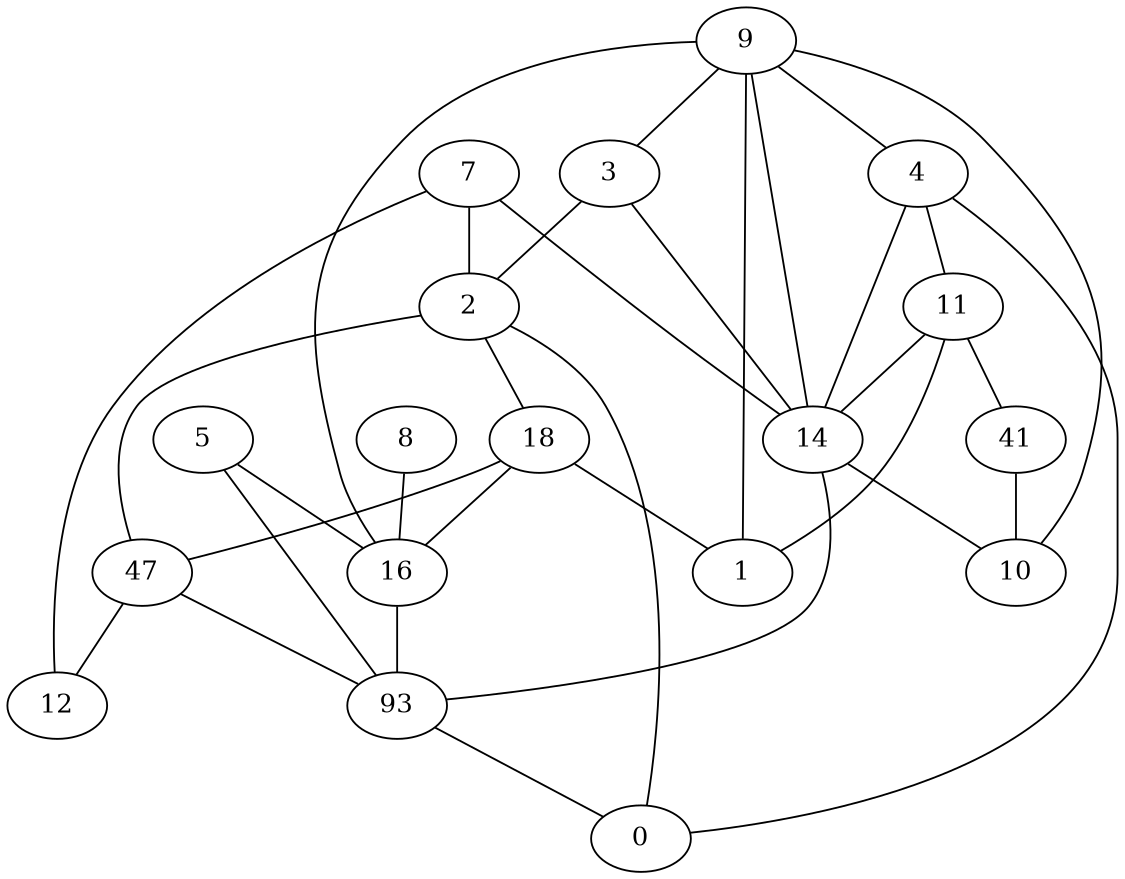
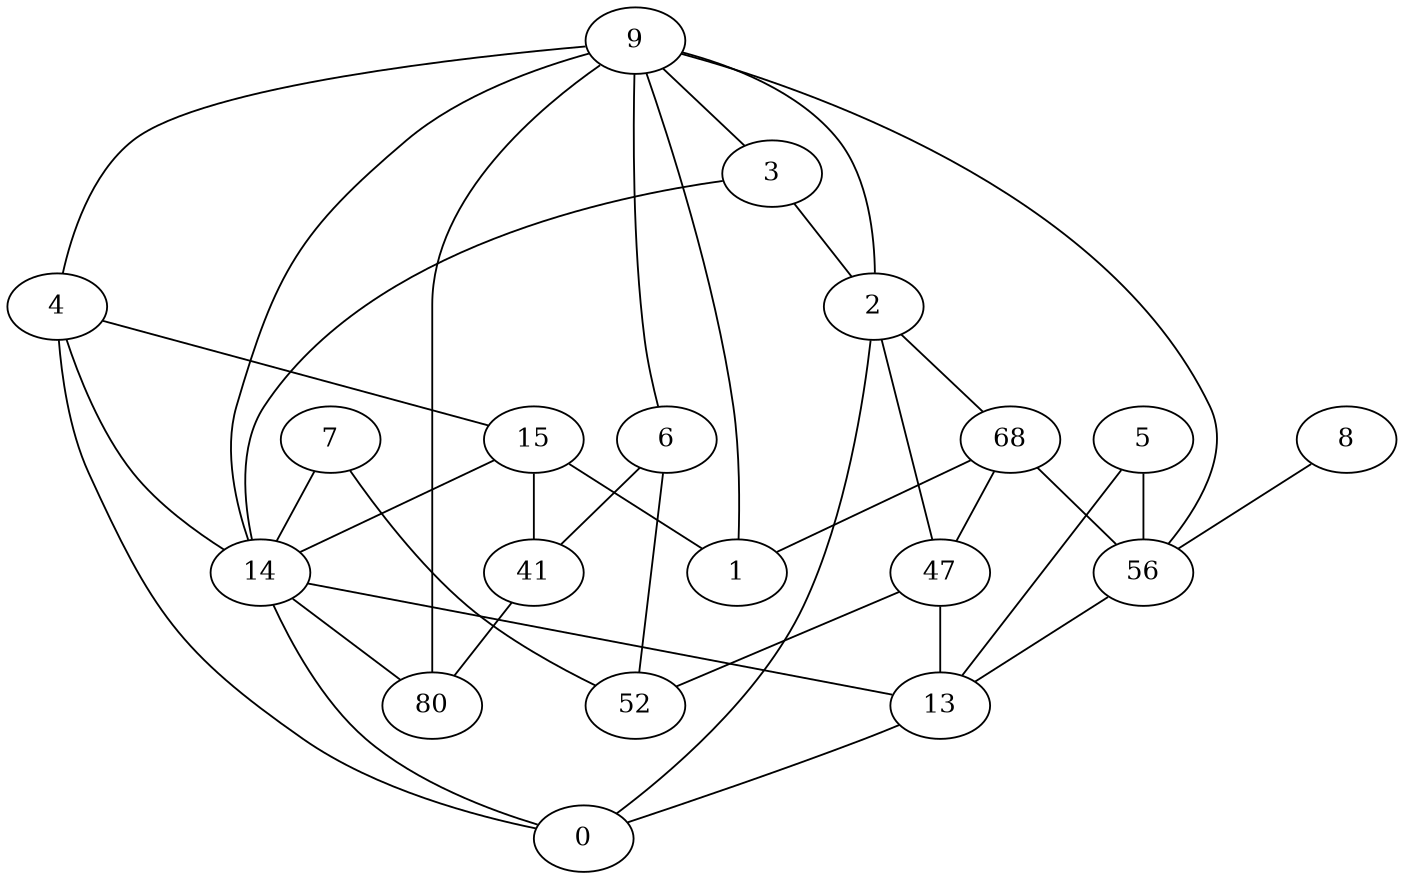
edge "7" -- "2": now "9" -- "2"
node "11": label "11" -> "15"
node "18": label "18" -> "68"
node "6": added
node "16": label "16" -> "56"
node "10": label "10" -> "80"
node "12": label "12" -> "52"
node "93": label "93" -> "13"
edge "14" -- "0": added
